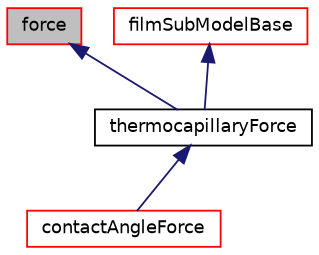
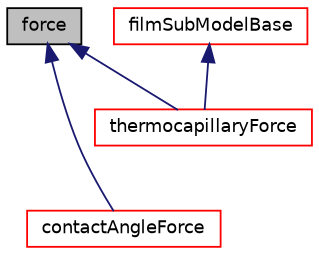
node "force": color red -> black
node "thermocapillaryForce": color black -> red
edge "contactAngleForce" -> "thermocapillaryForce": now "contactAngleForce" -> "force"
